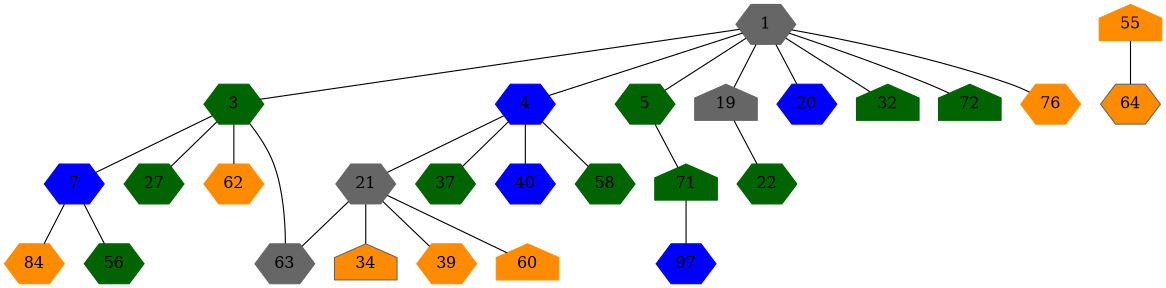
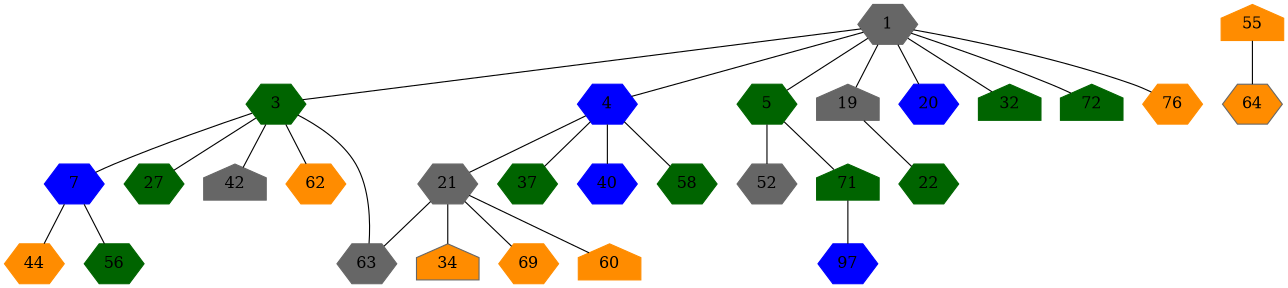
node "42": added
node "52": added
node "84": label "84" -> "44"
node "39": label "39" -> "69"
